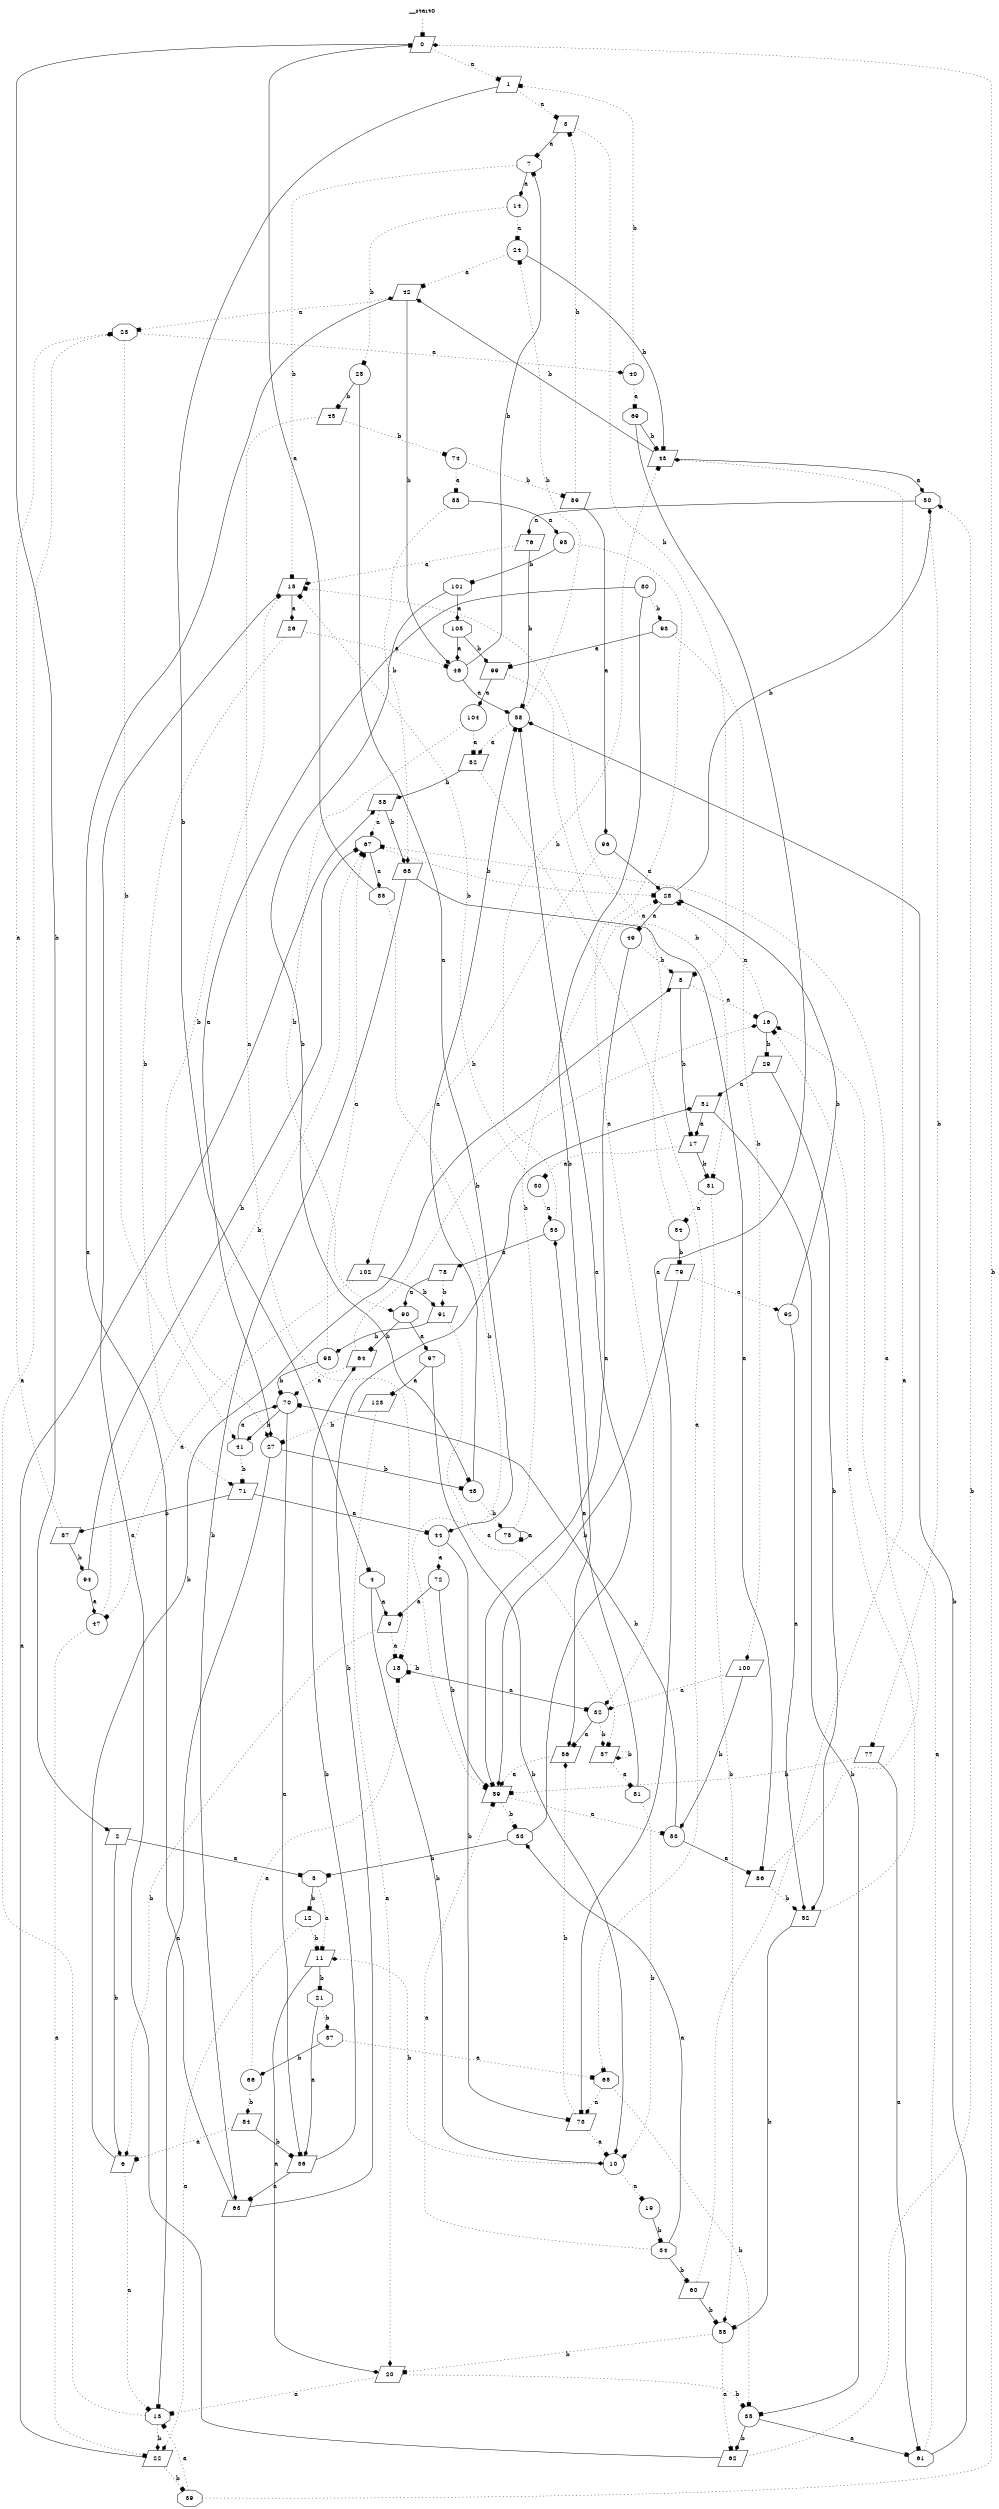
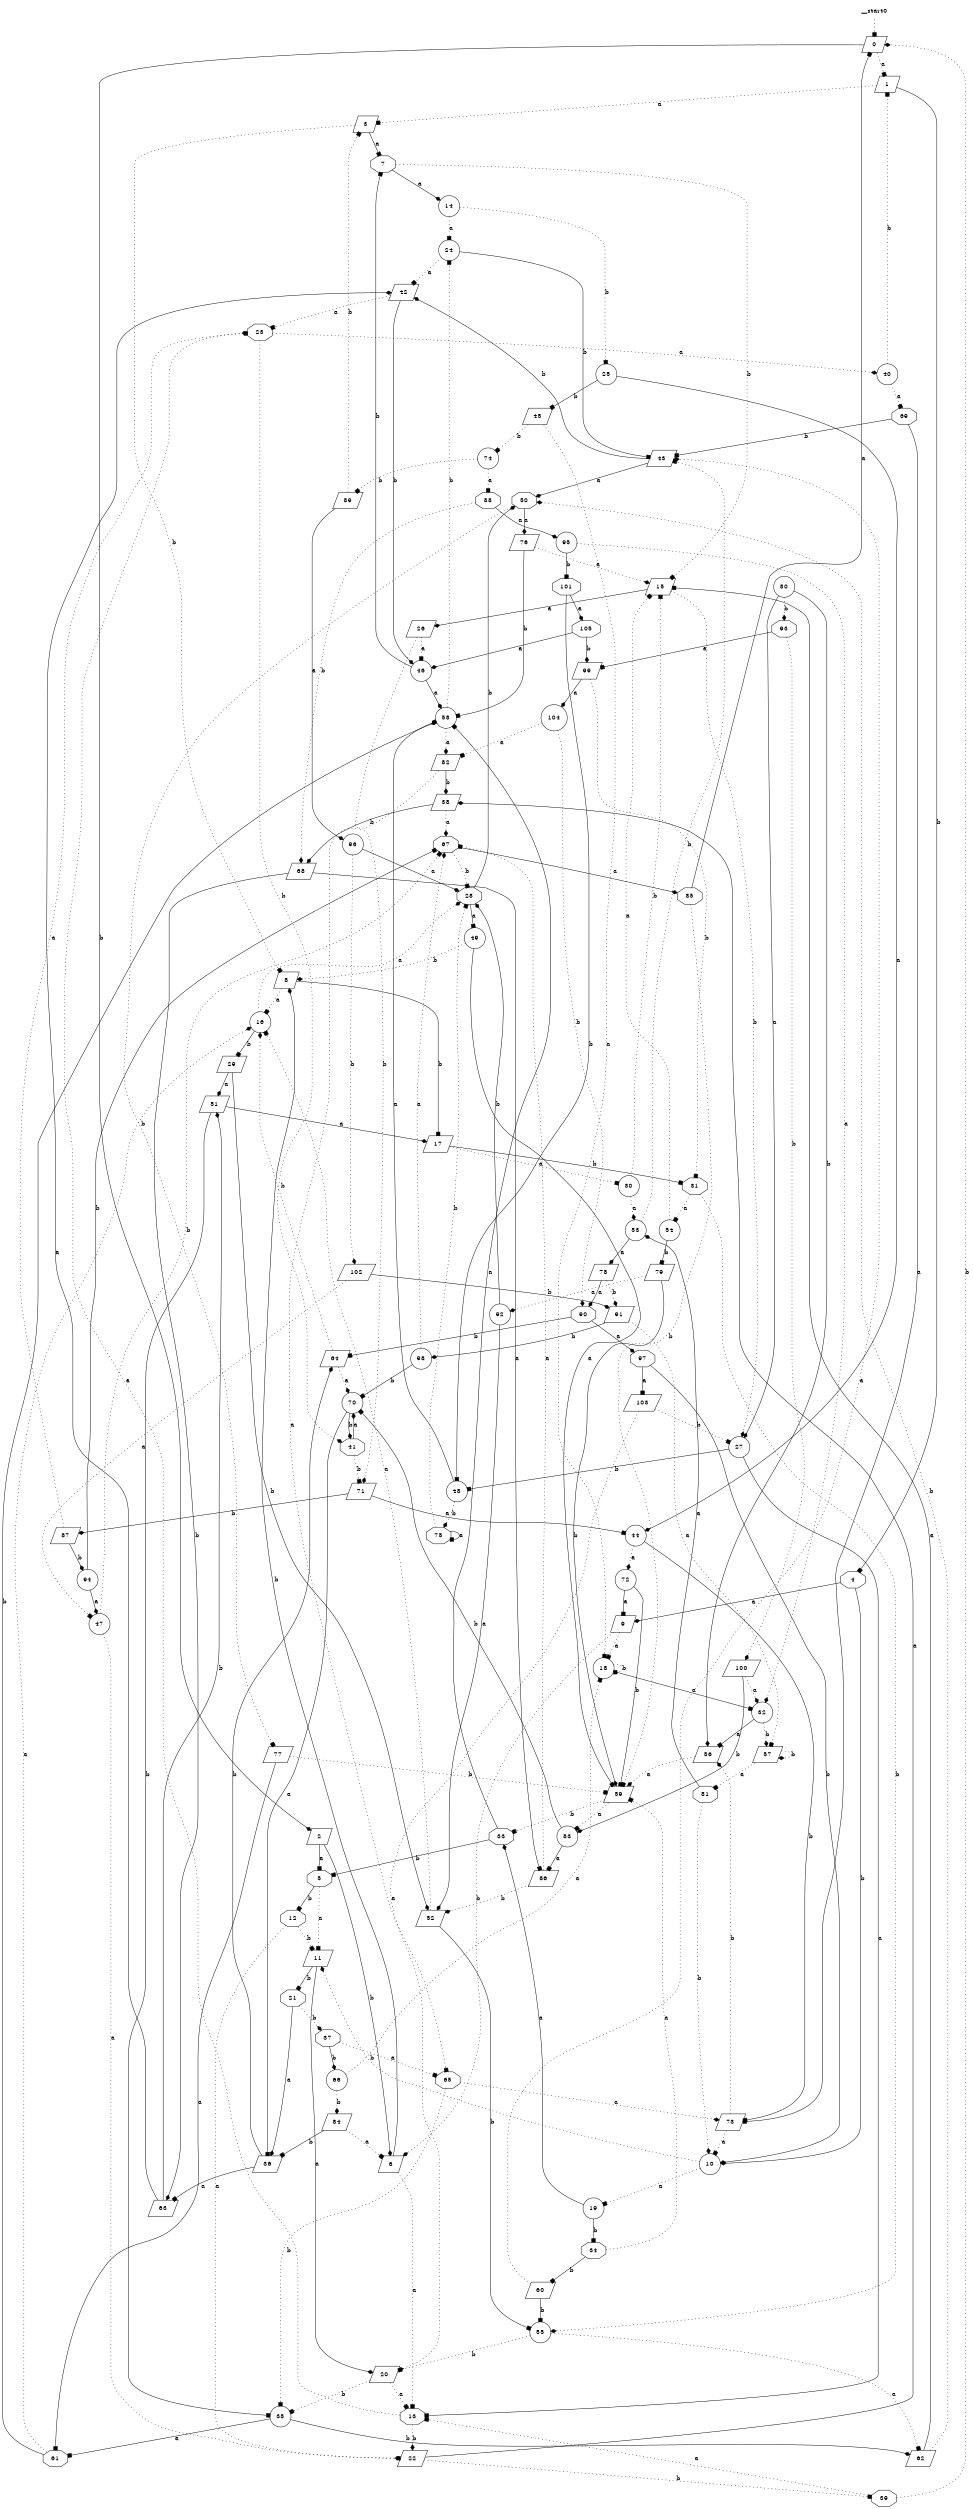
node "123": label "123" -> "103"
edge "34" -> "33": now "19" -> "33"
